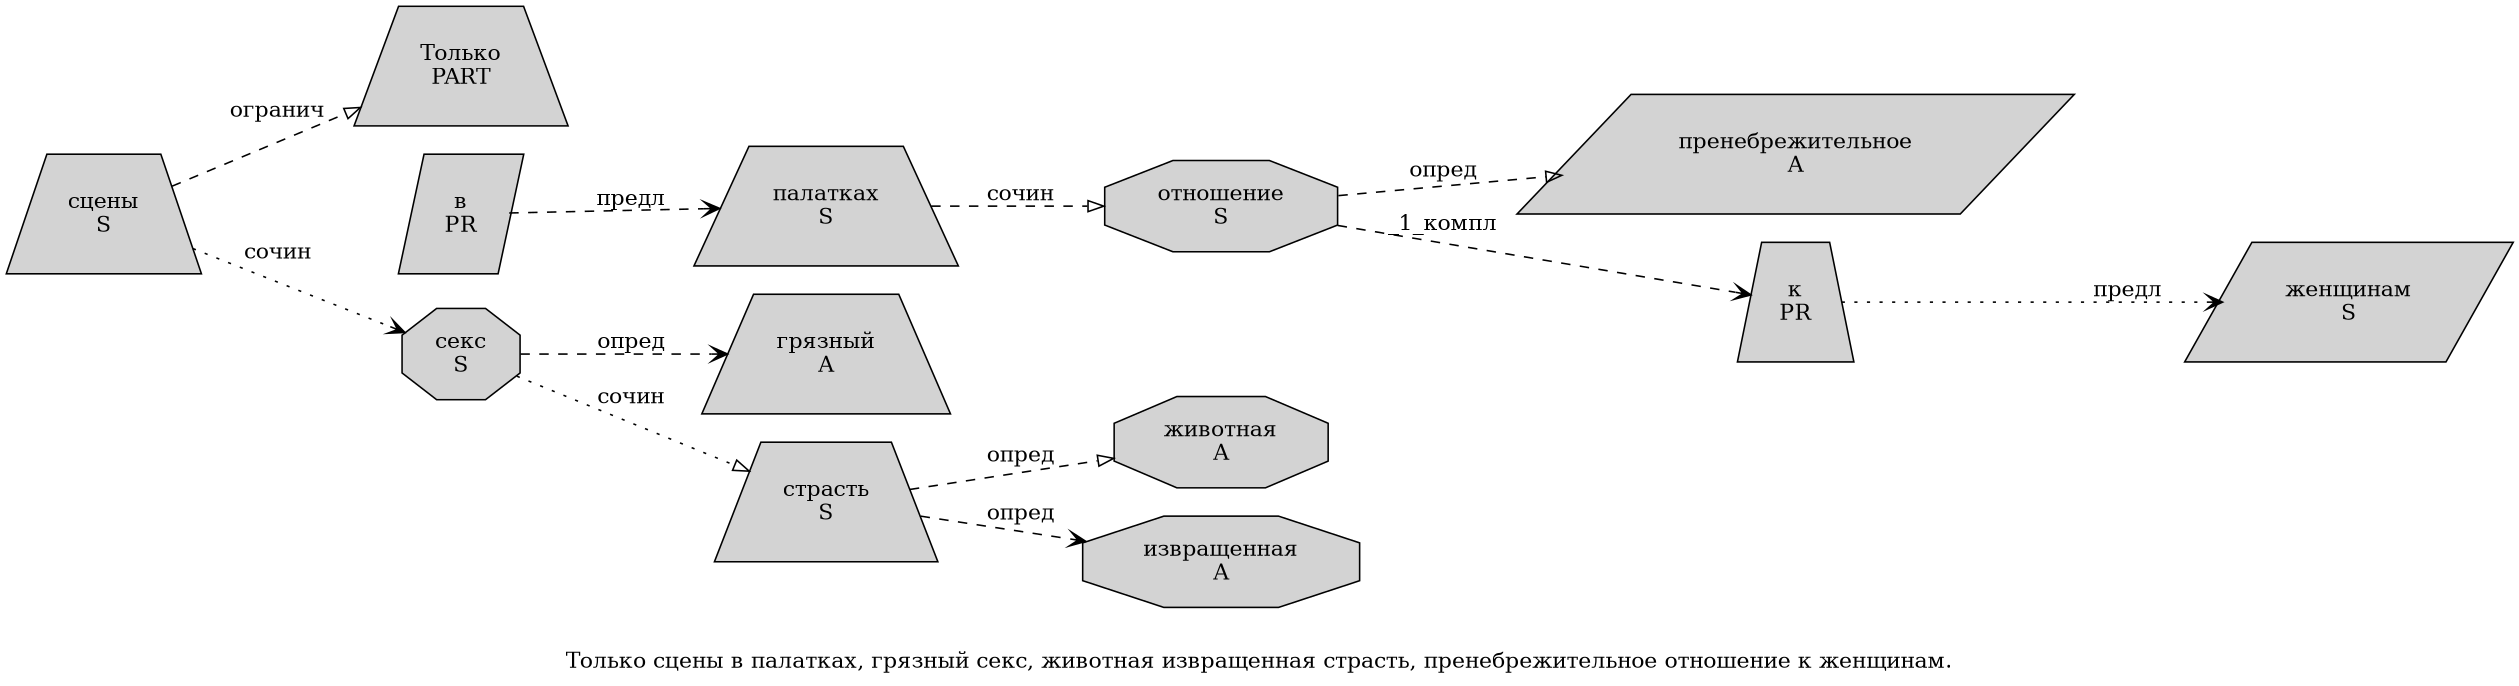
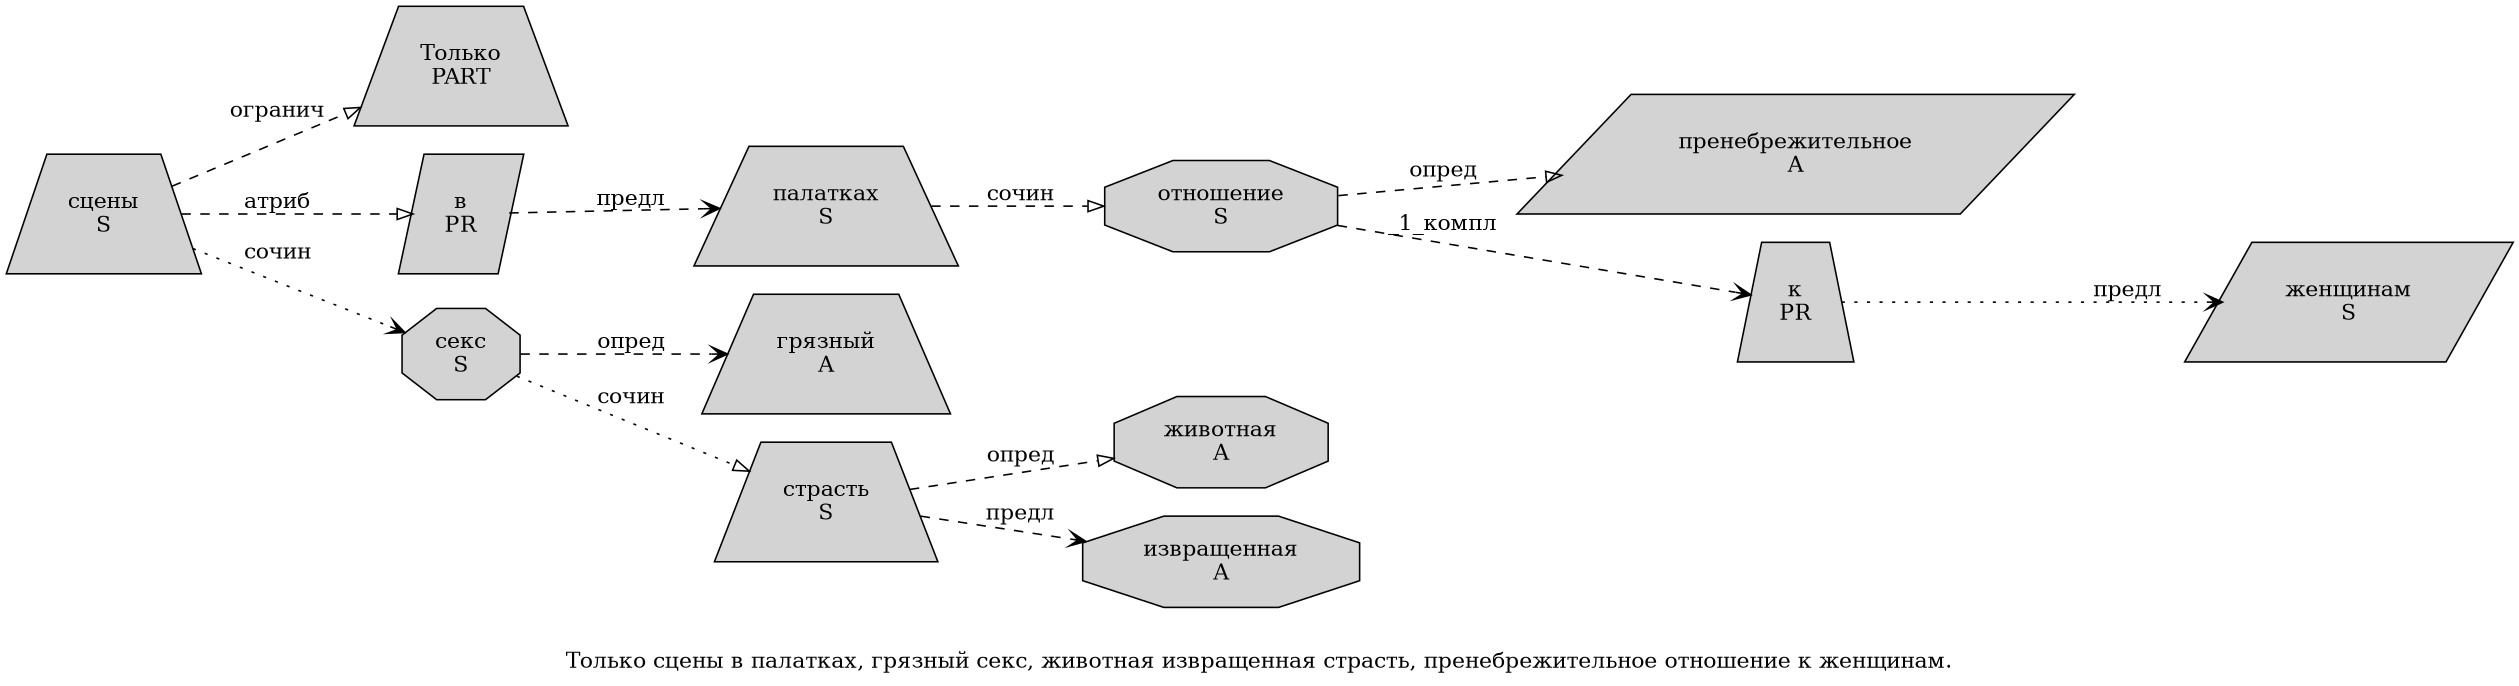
edge "сцены S" -> "в PR": added, label "атриб"
edge "страсть S" -> "извращенная A": label "опред" -> "предл"
